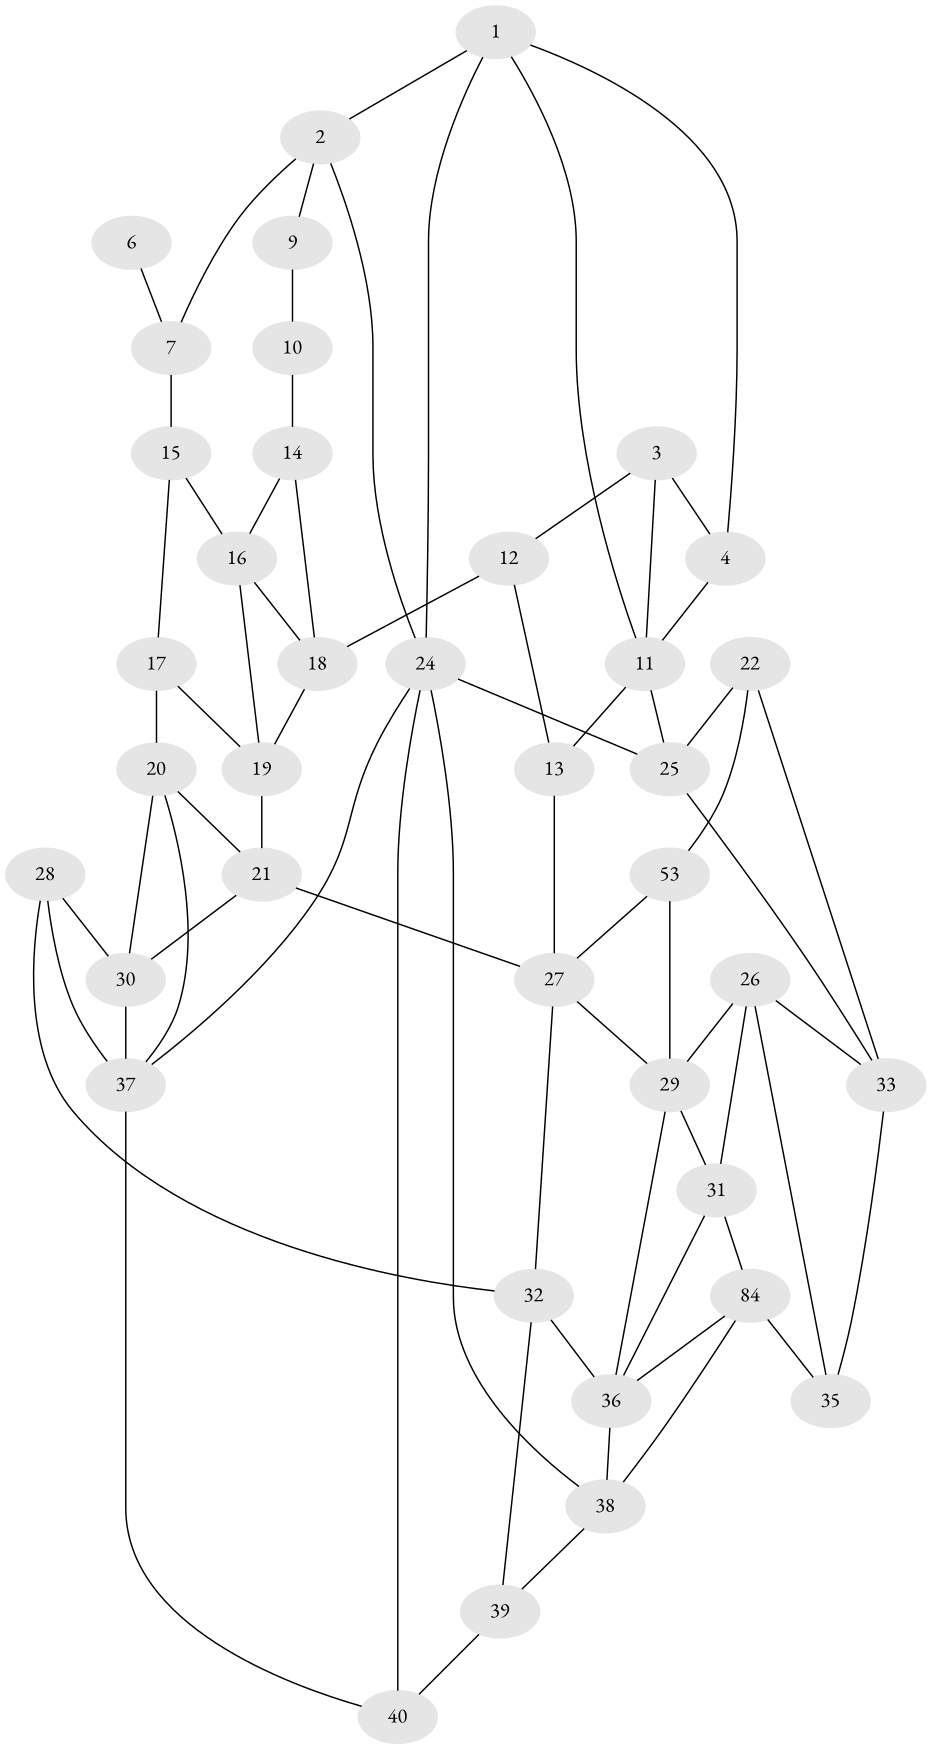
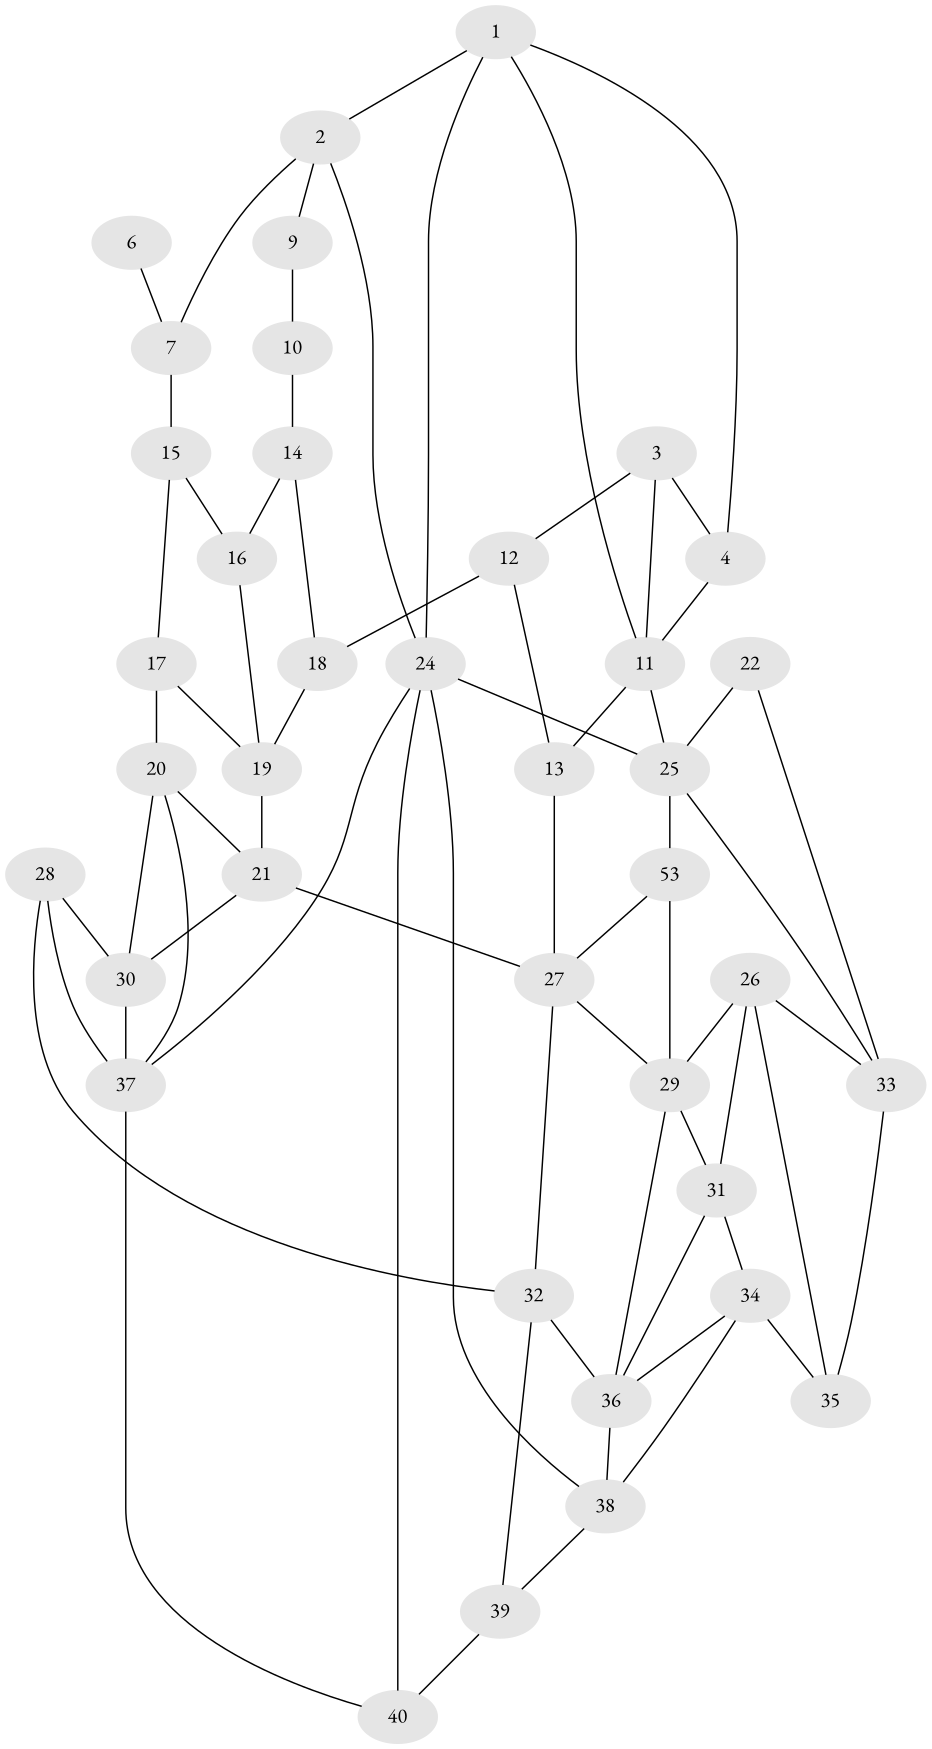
edge "16" -- "18": removed
edge "22" -- "53": now "25" -- "53"
node "84": label "84" -> "34"
